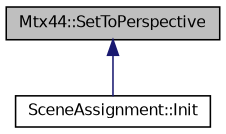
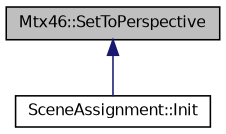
node "Mtx44::SetToPerspective": label "Mtx44::SetToPerspective" -> "Mtx46::SetToPerspective"
